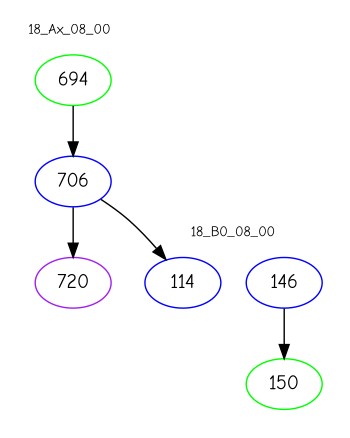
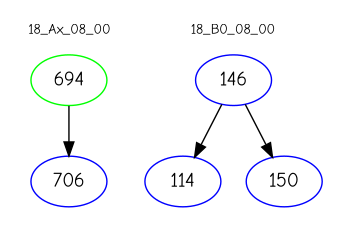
edge "706" -> "114": now "146" -> "114"
node "720": removed
node "150": color green -> blue
